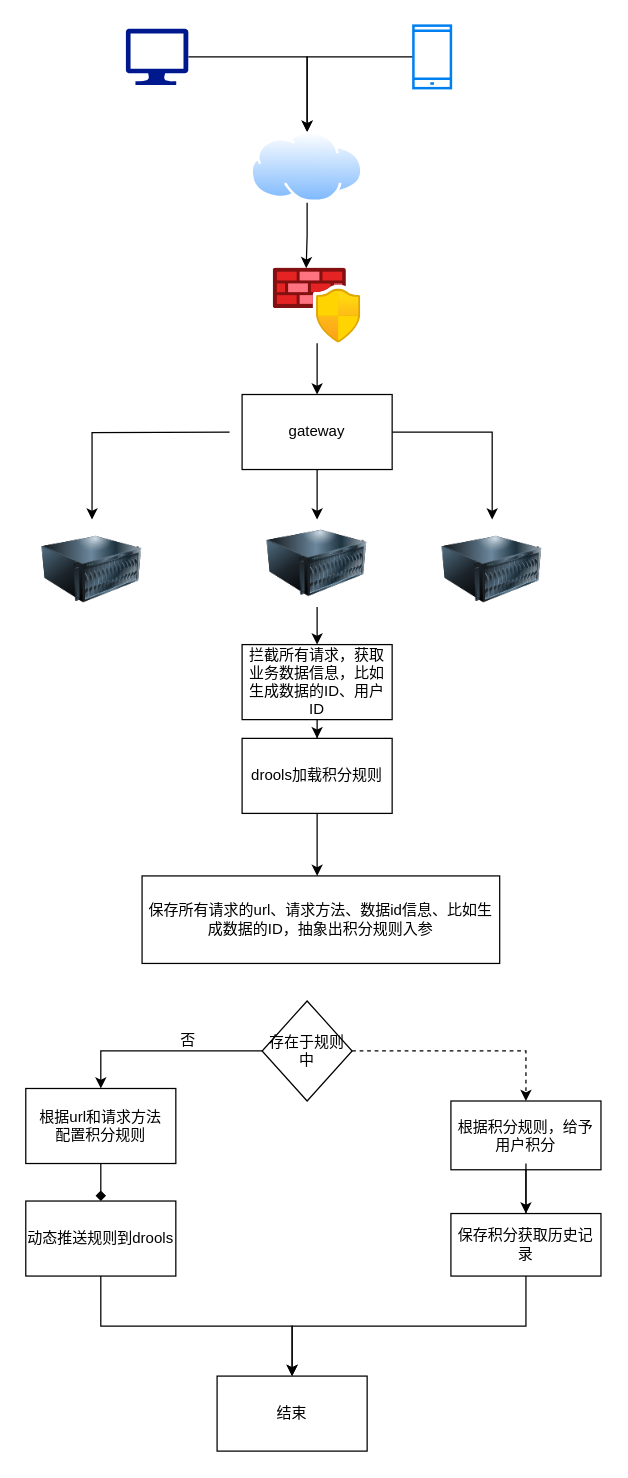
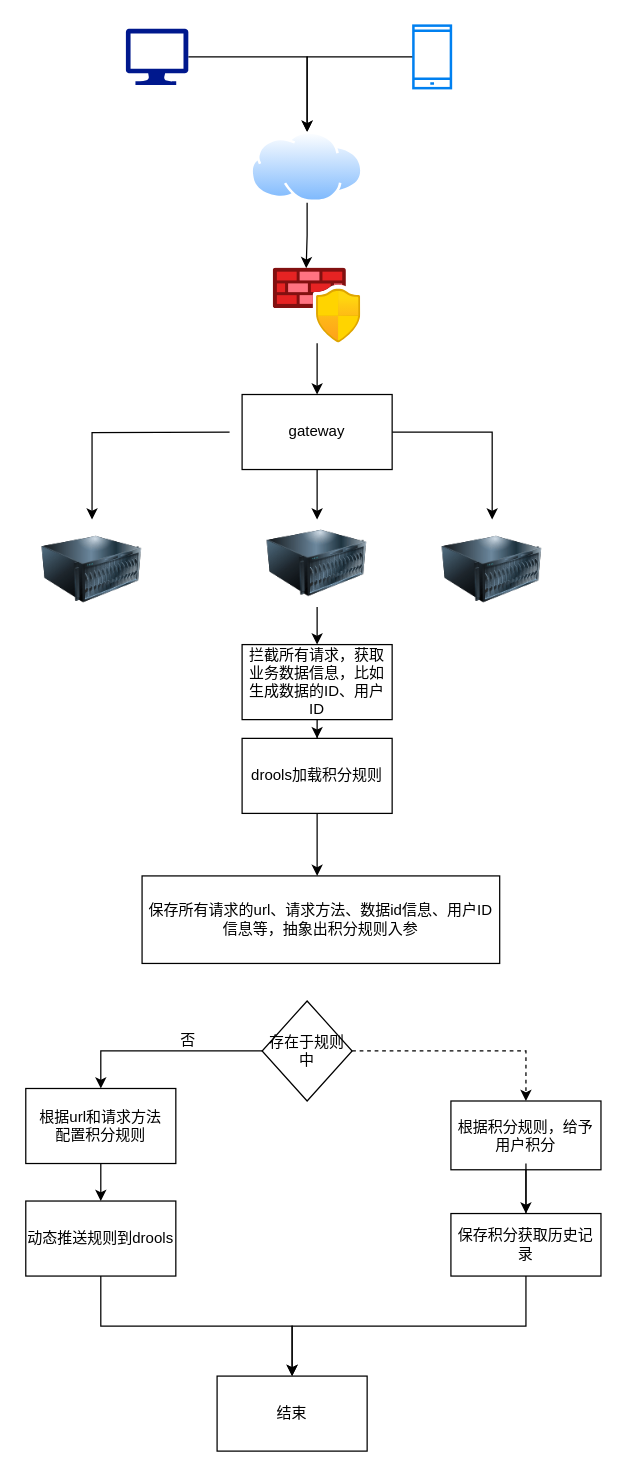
node "保存所有请求的url、请求方法、数据id信息、比如生成数据的ID，抽象出积分规则入参": label "保存所有请求的url、请求方法、数据id信息、比如生成数据的ID，抽象出积分规则入参" -> "保存所有请求的url、请求方法、数据id信息、用户ID信息等，抽象出积分规则入参"
edge "根据url和请求方法 配置积分规则" -> "动态推送规则到drools": arrowhead diamond -> classic
